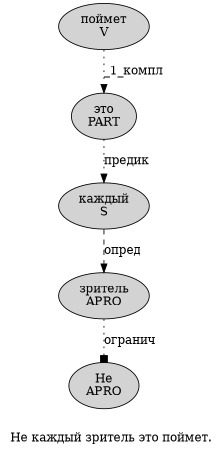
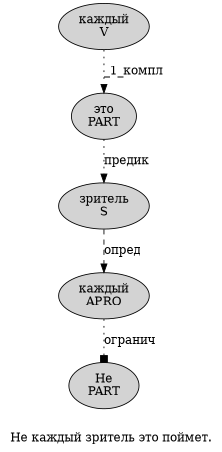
node "поймет V": label "поймет V" -> "каждый V"
node "каждый S": label "каждый S" -> "зритель S"
node "зритель APRO": label "зритель APRO" -> "каждый APRO"
node "Не APRO": label "Не APRO" -> "Не PART"
